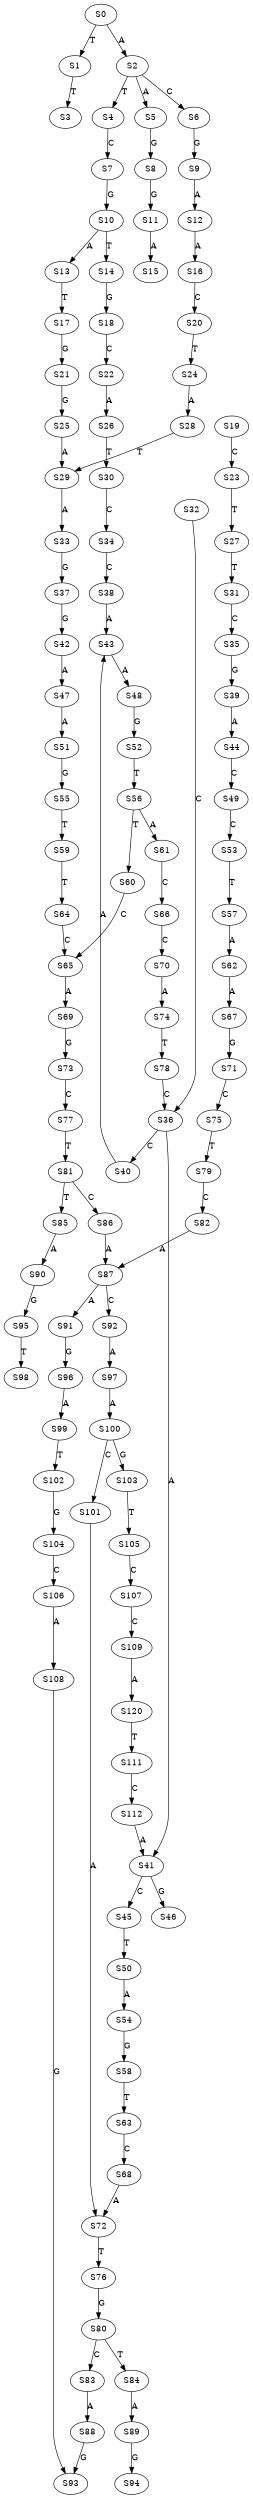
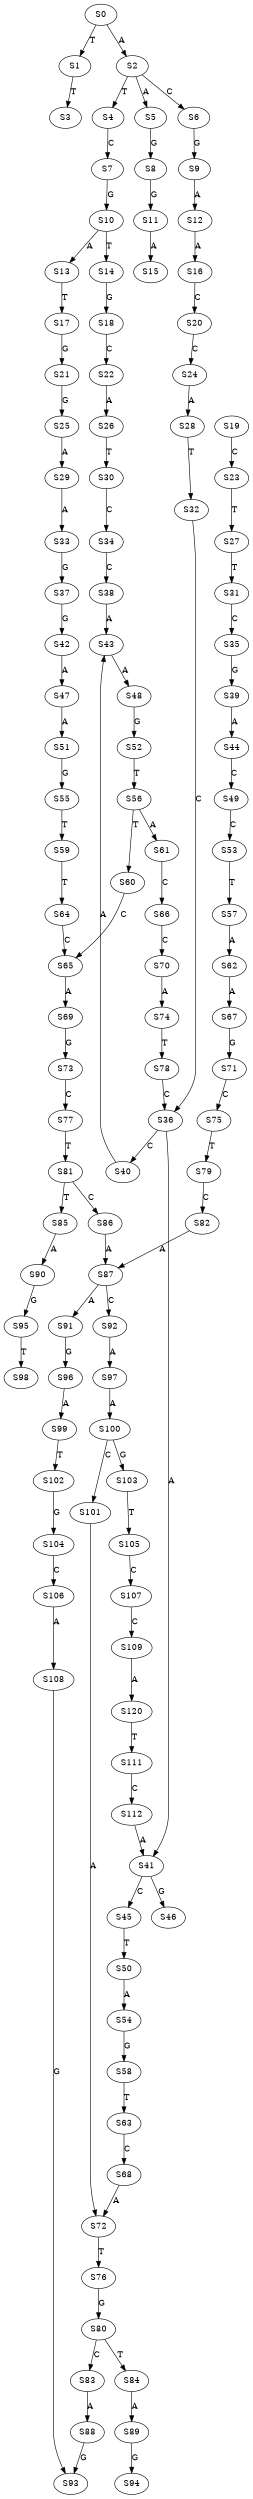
edge "S20" -> "S24": label "T" -> "C"
edge "S28" -> "S29": now "S28" -> "S32"
